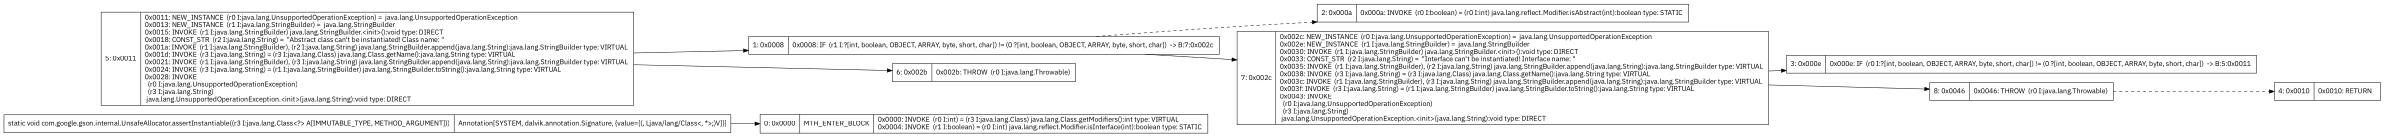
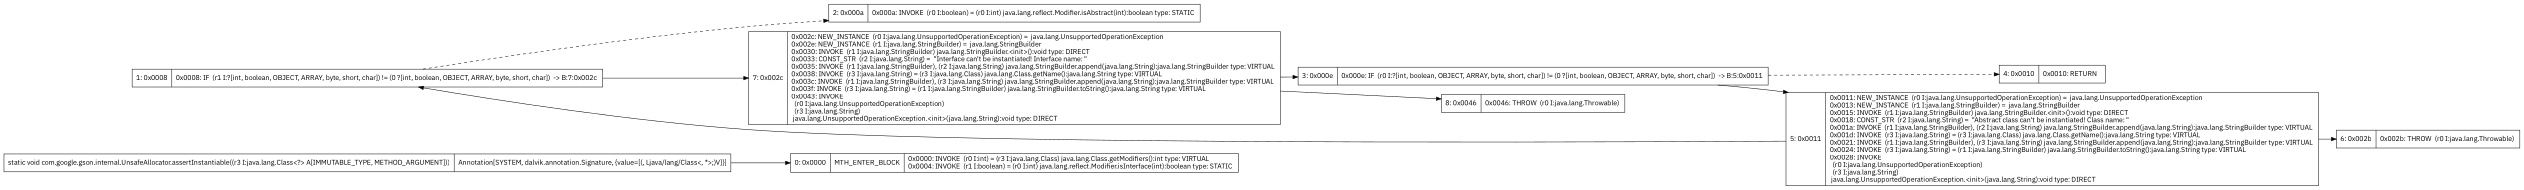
edge "3: 0x000e" -> "5: 0x0011": added
edge "8: 0x0046" -> "4: 0x0010": now "3: 0x000e" -> "4: 0x0010"
